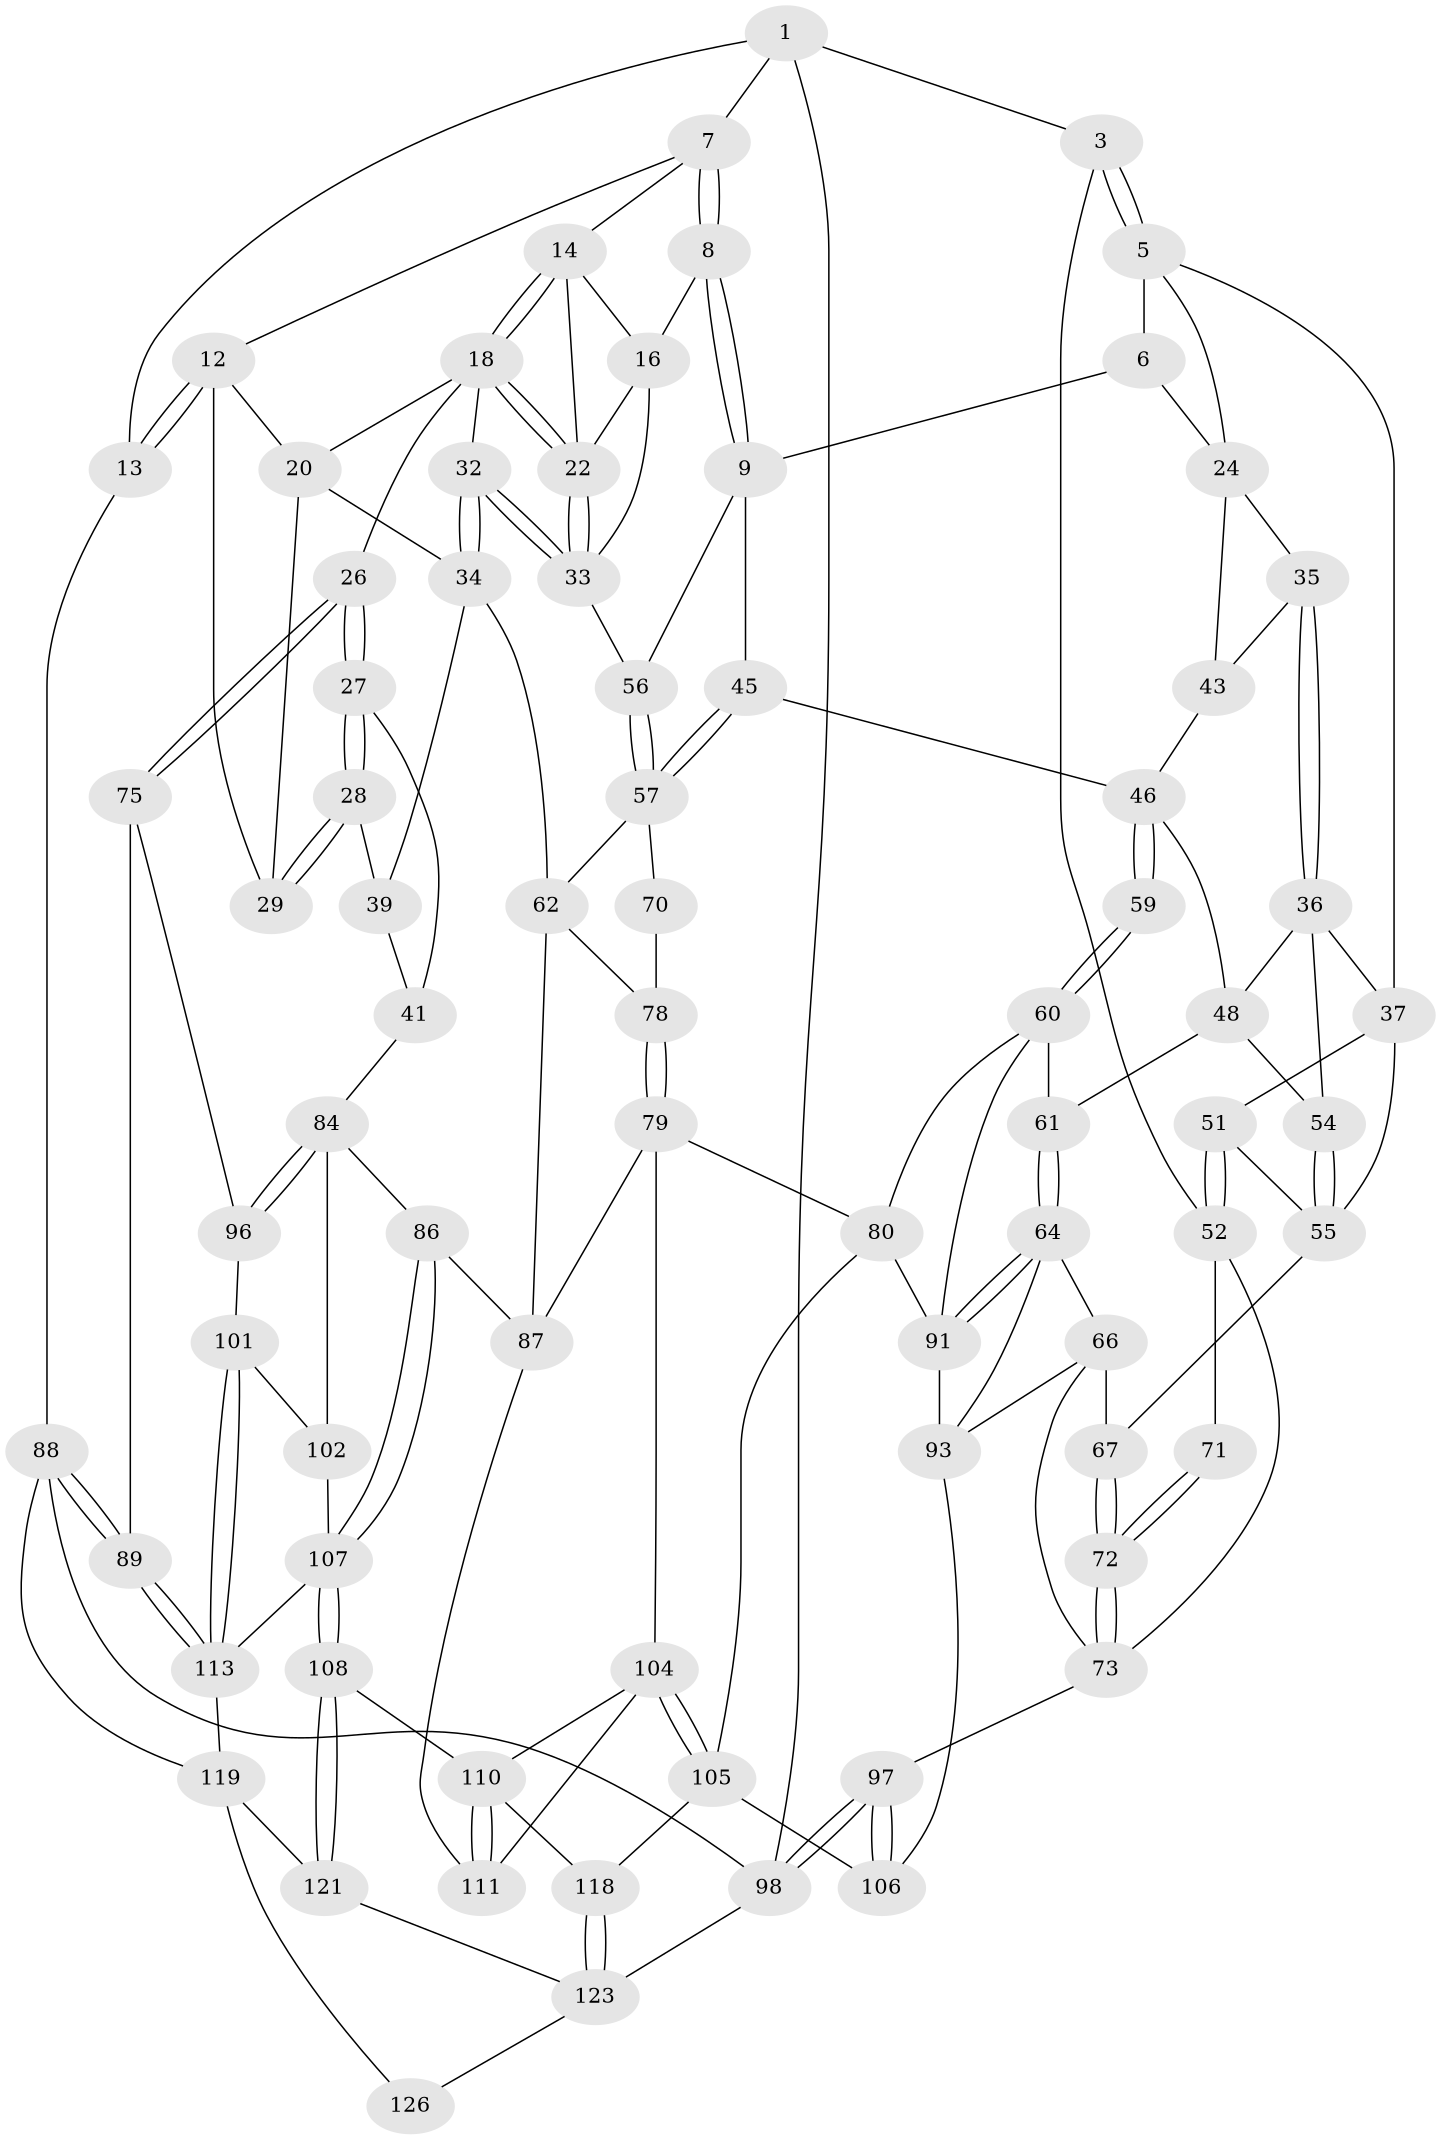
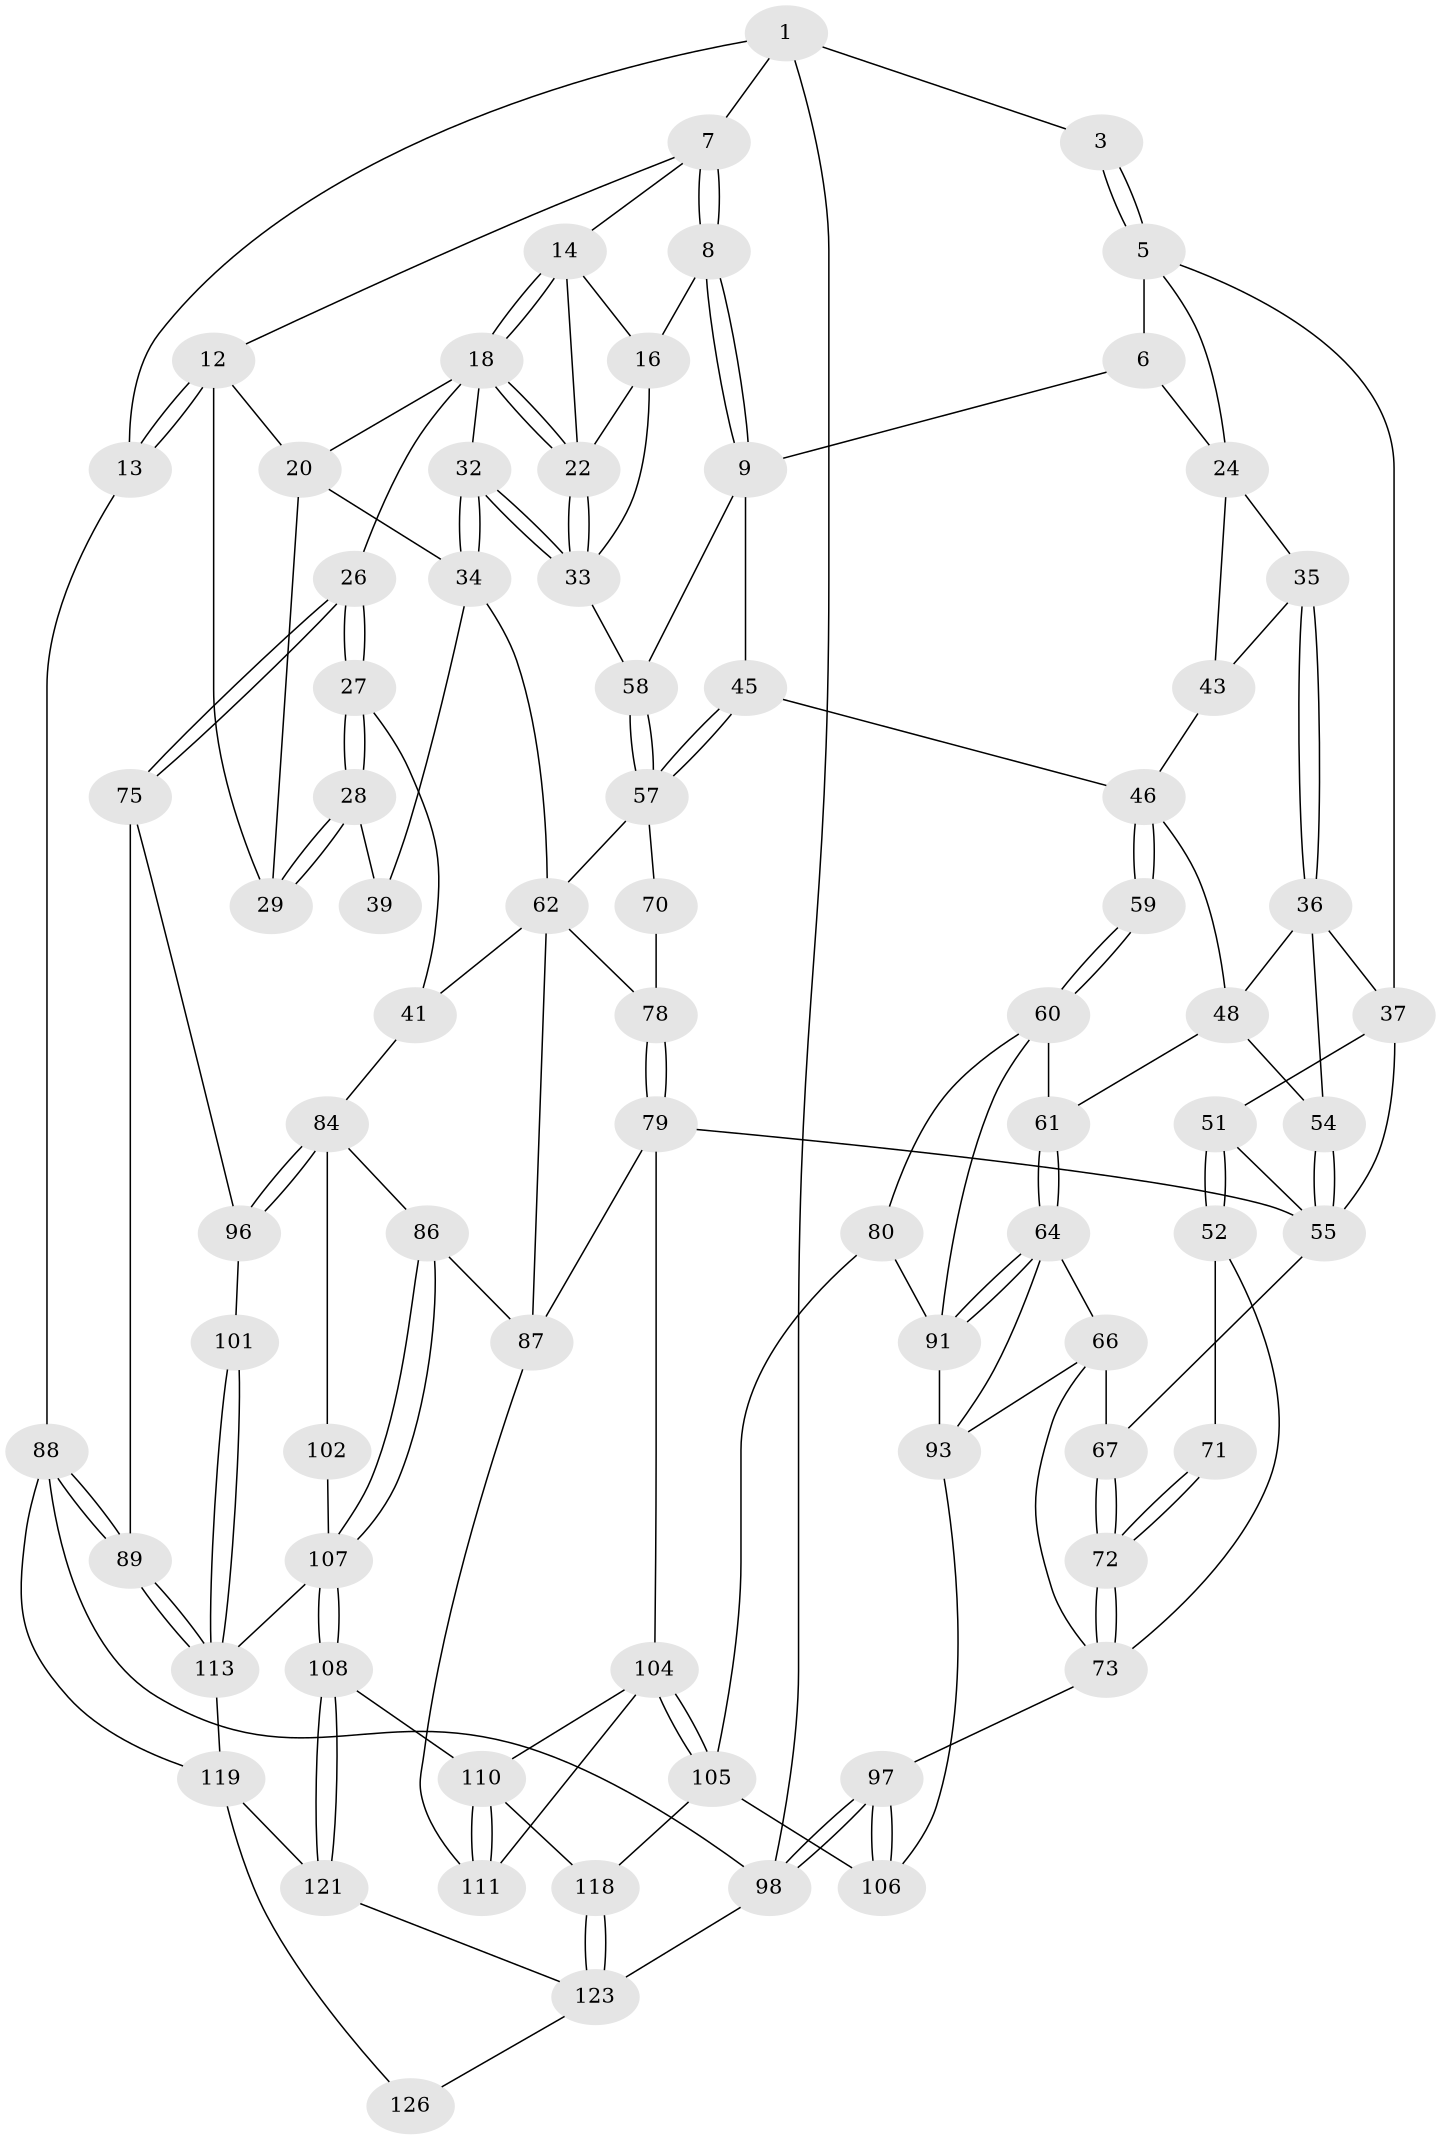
node "56": label "56" -> "58"
edge "3" -- "52": removed
edge "39" -- "41": now "62" -- "41"
edge "79" -- "80": now "79" -- "55"
edge "101" -- "102": removed
